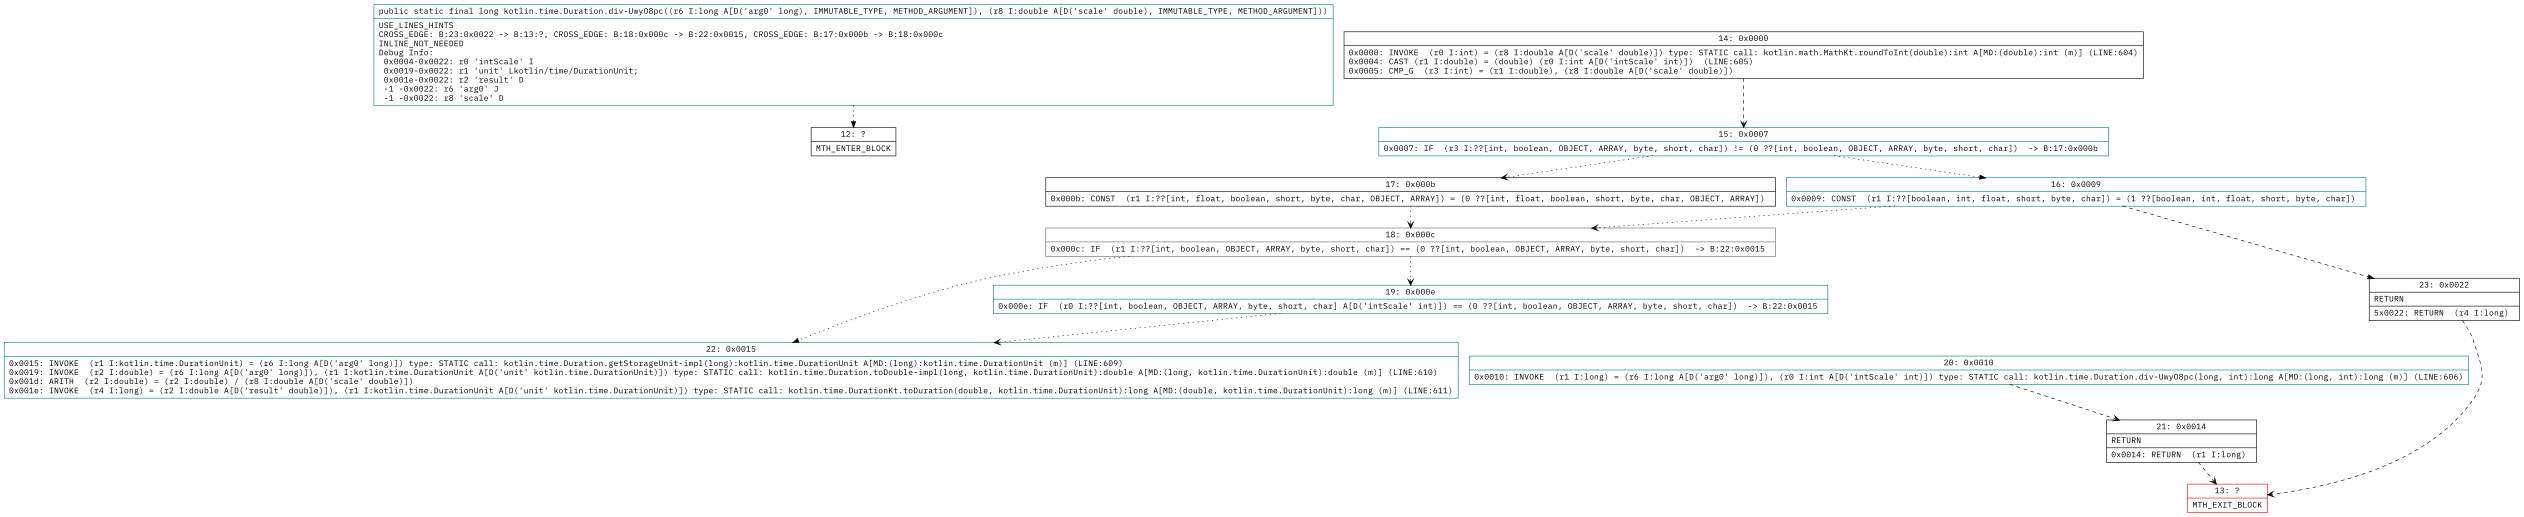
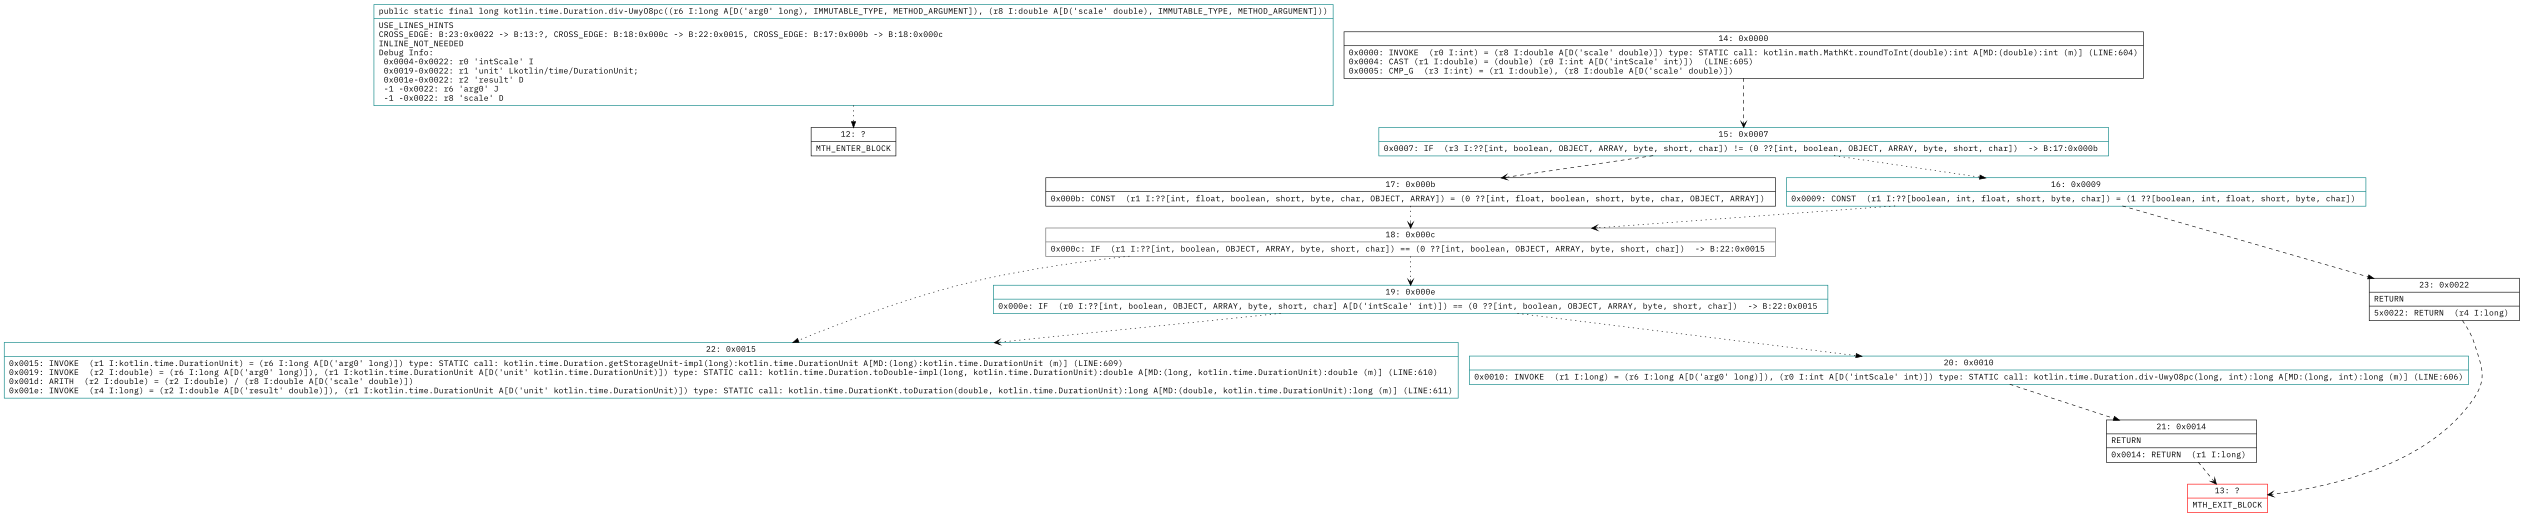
edge "15: 0x0007" -> "17: 0x000b": style dotted -> dashed
edge "19: 0x000e" -> "20: 0x0010": added
edge "20: 0x0010" -> "21: 0x0014": arrowhead vee -> normal
